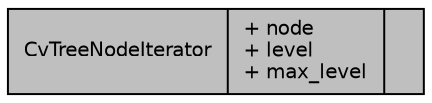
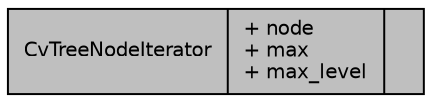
node "CvTreeNodeIterator": text "+ level" -> "+ max"
